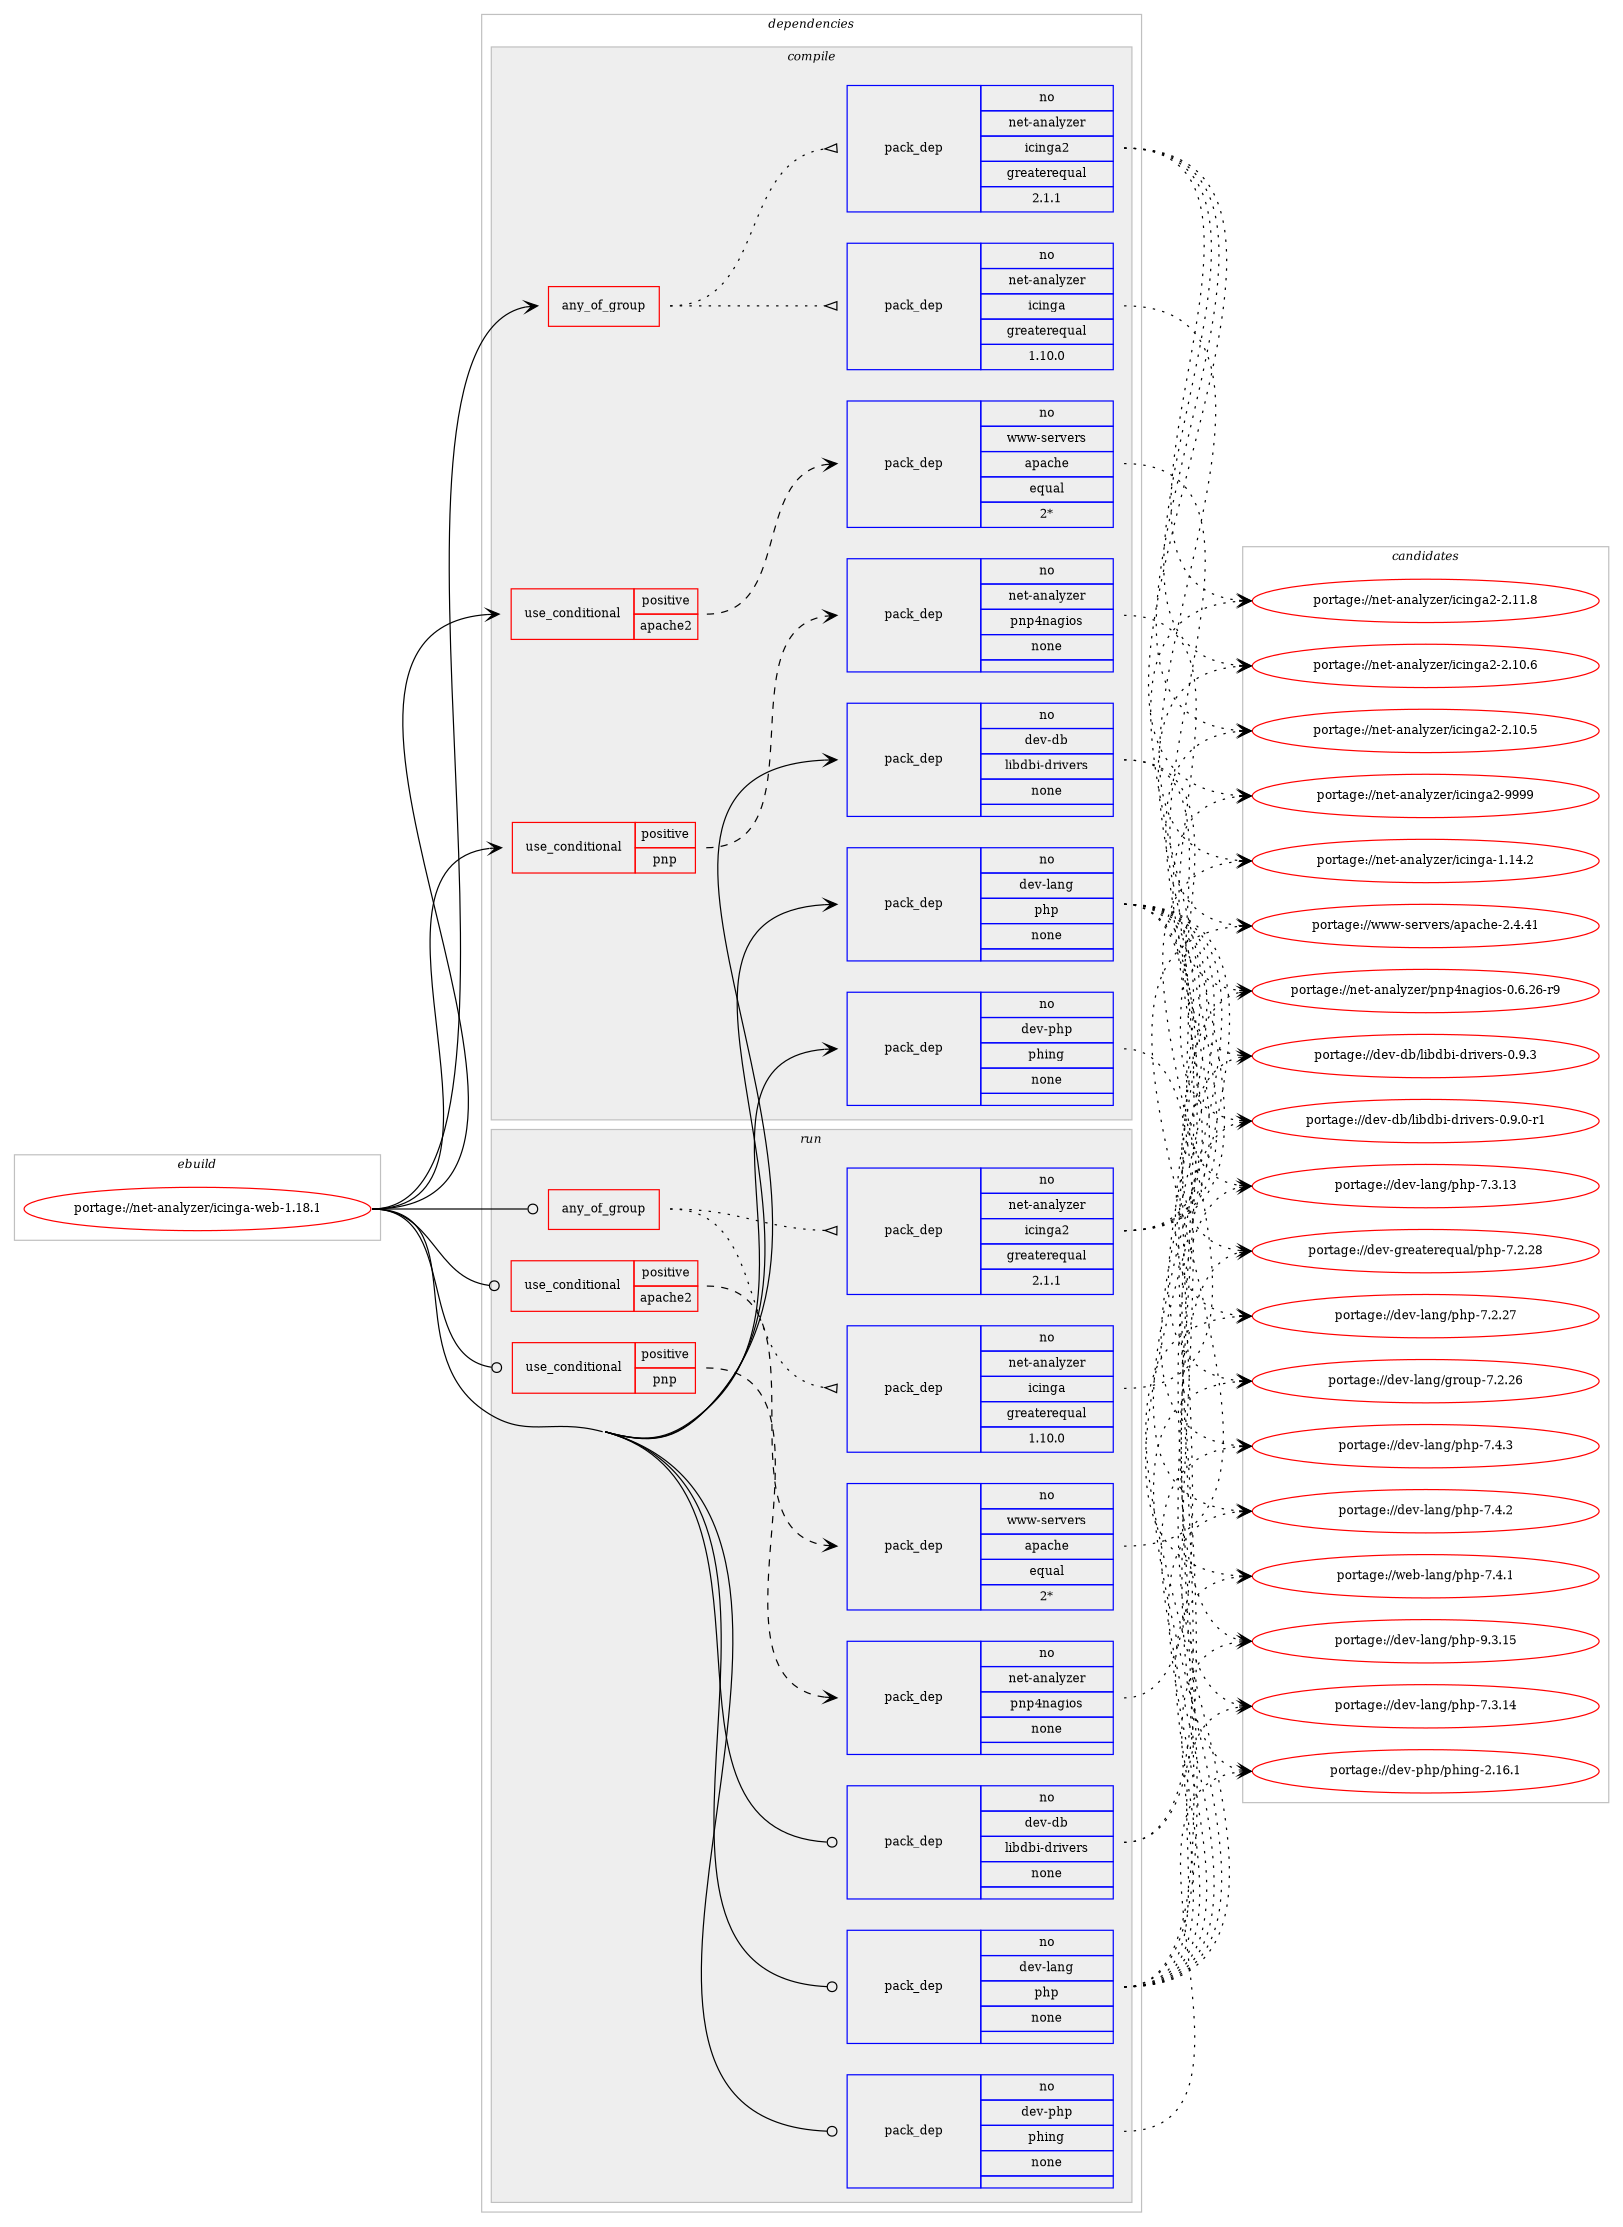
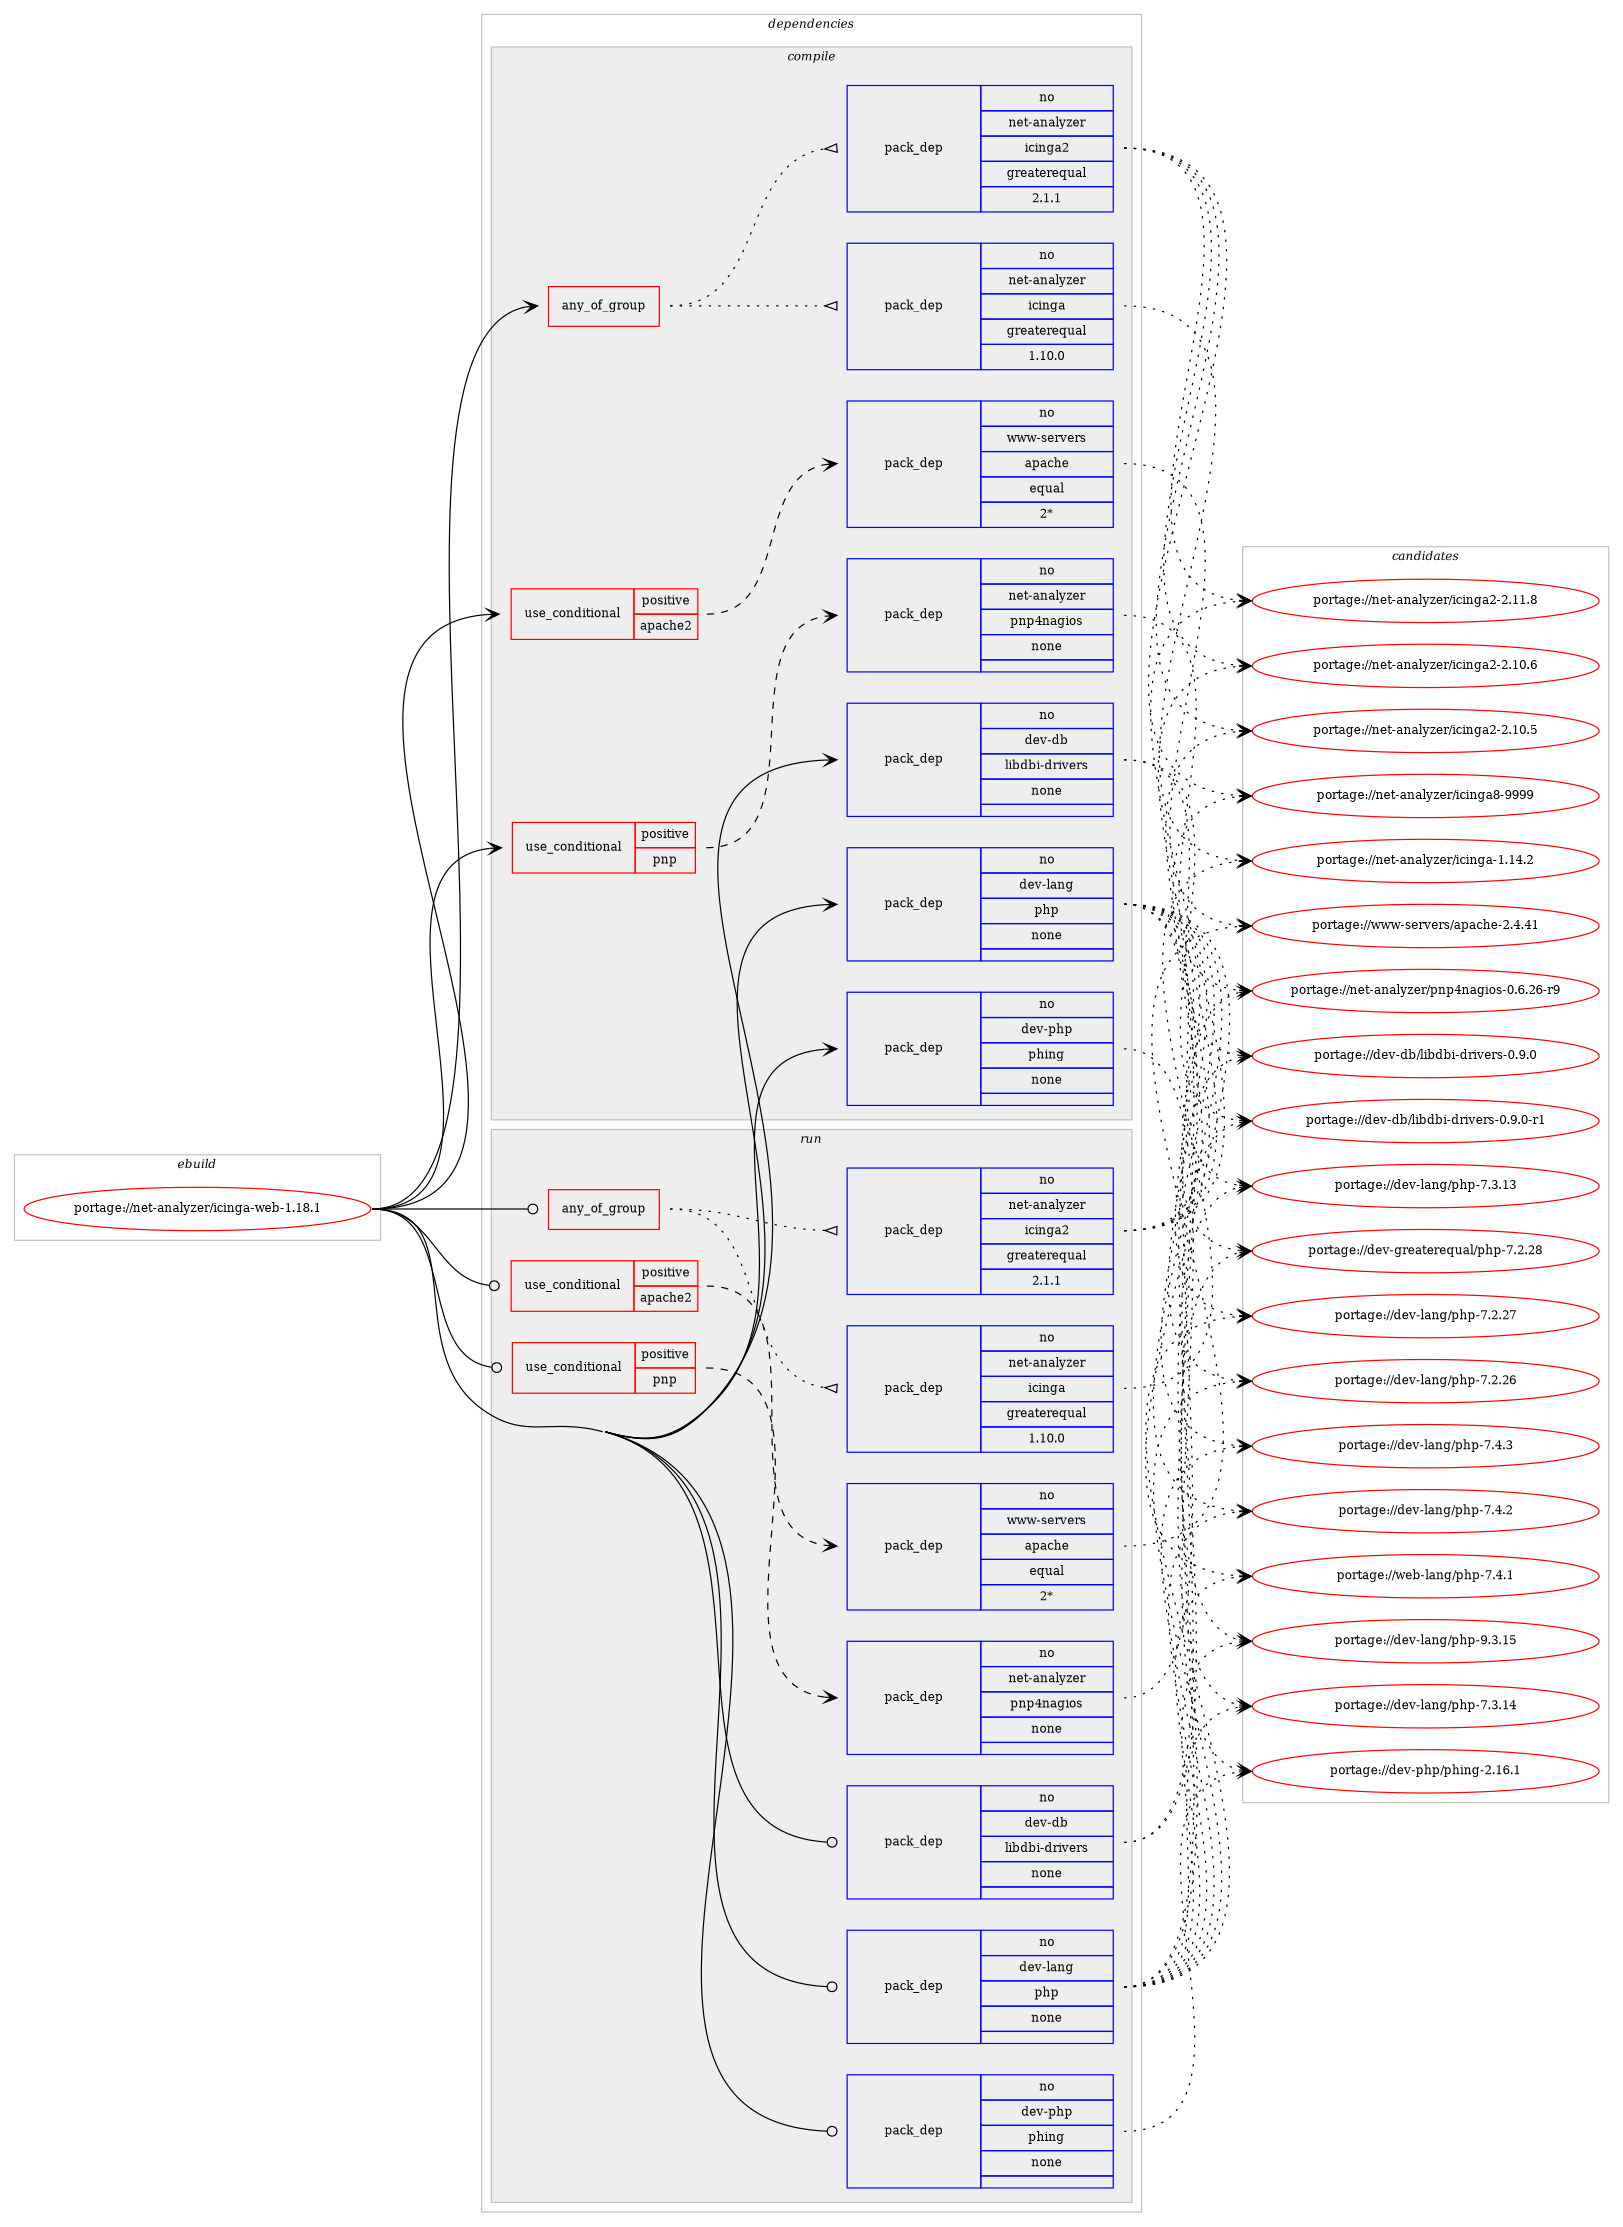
node "portage://net-analyzer/icinga2-9999": label "portage://net-analyzer/icinga2-9999" -> "portage://net-analyzer/icinga8-9999"
node "portage://dev-db/libdbi-drivers-0.9.3": label "portage://dev-db/libdbi-drivers-0.9.3" -> "portage://dev-db/libdbi-drivers-0.9.0"
node "portage://dev-lang/group-7.2.26": label "portage://dev-lang/group-7.2.26" -> "portage://dev-lang/php-7.2.26"
